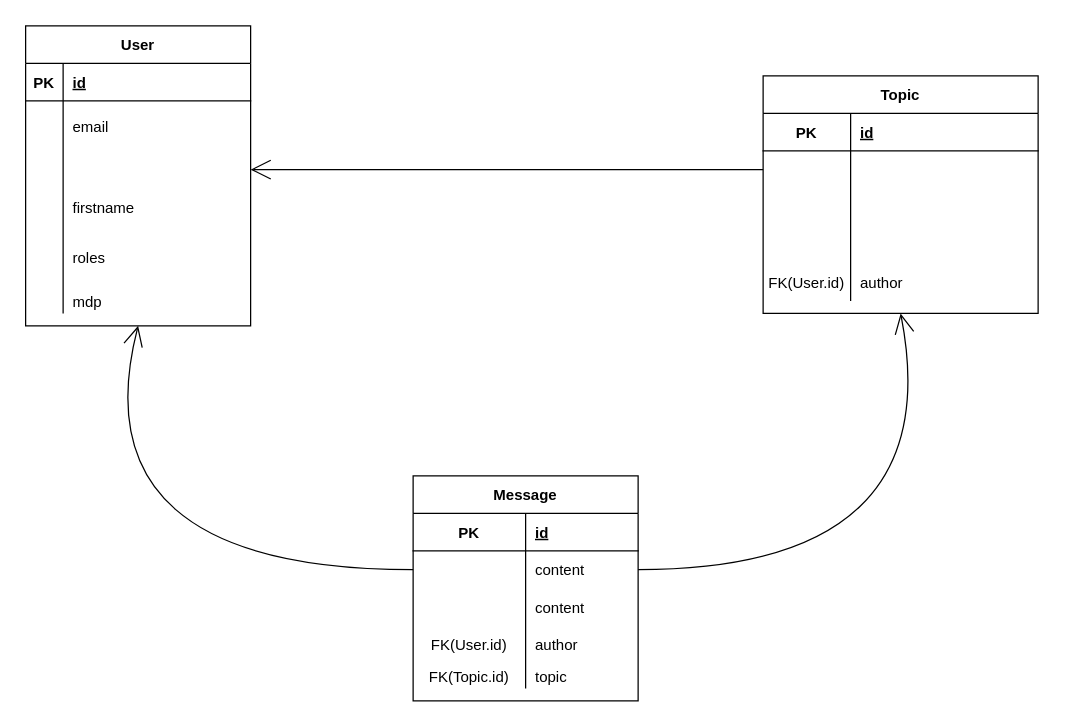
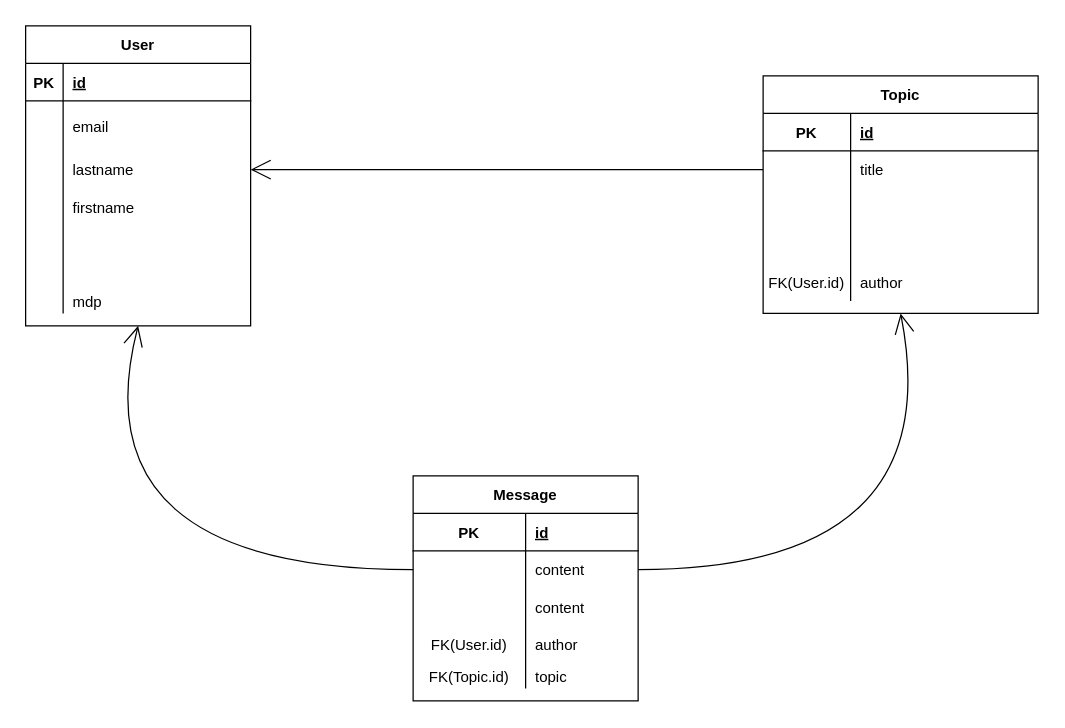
node "lastname": added
node "title": added
node "roles": removed
